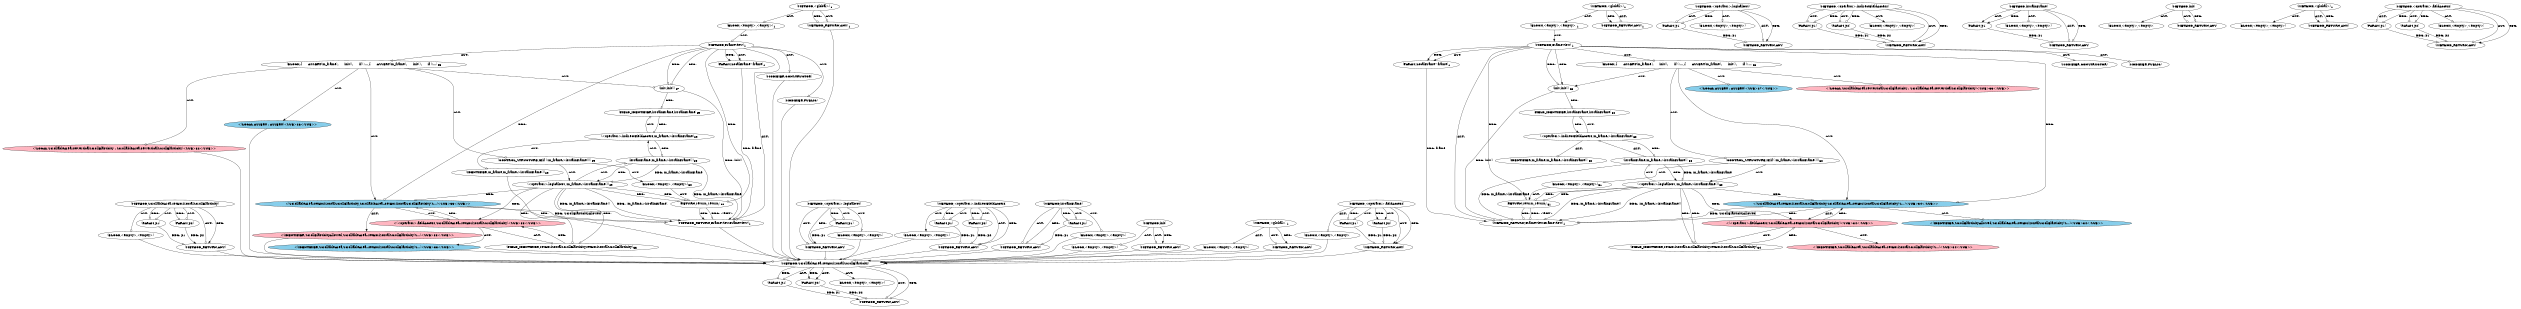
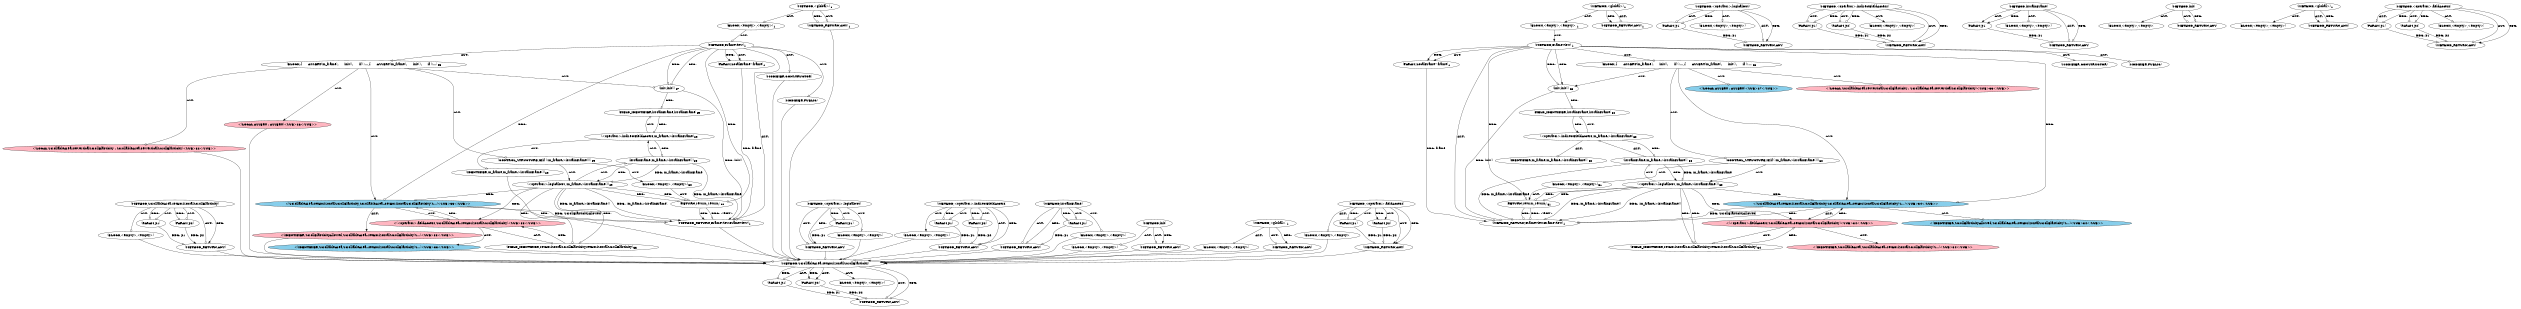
node "<(LOCAL,ASSERT : ASSERT)<SUB>26</SUB>>": fillcolor skyblue -> lightpink
